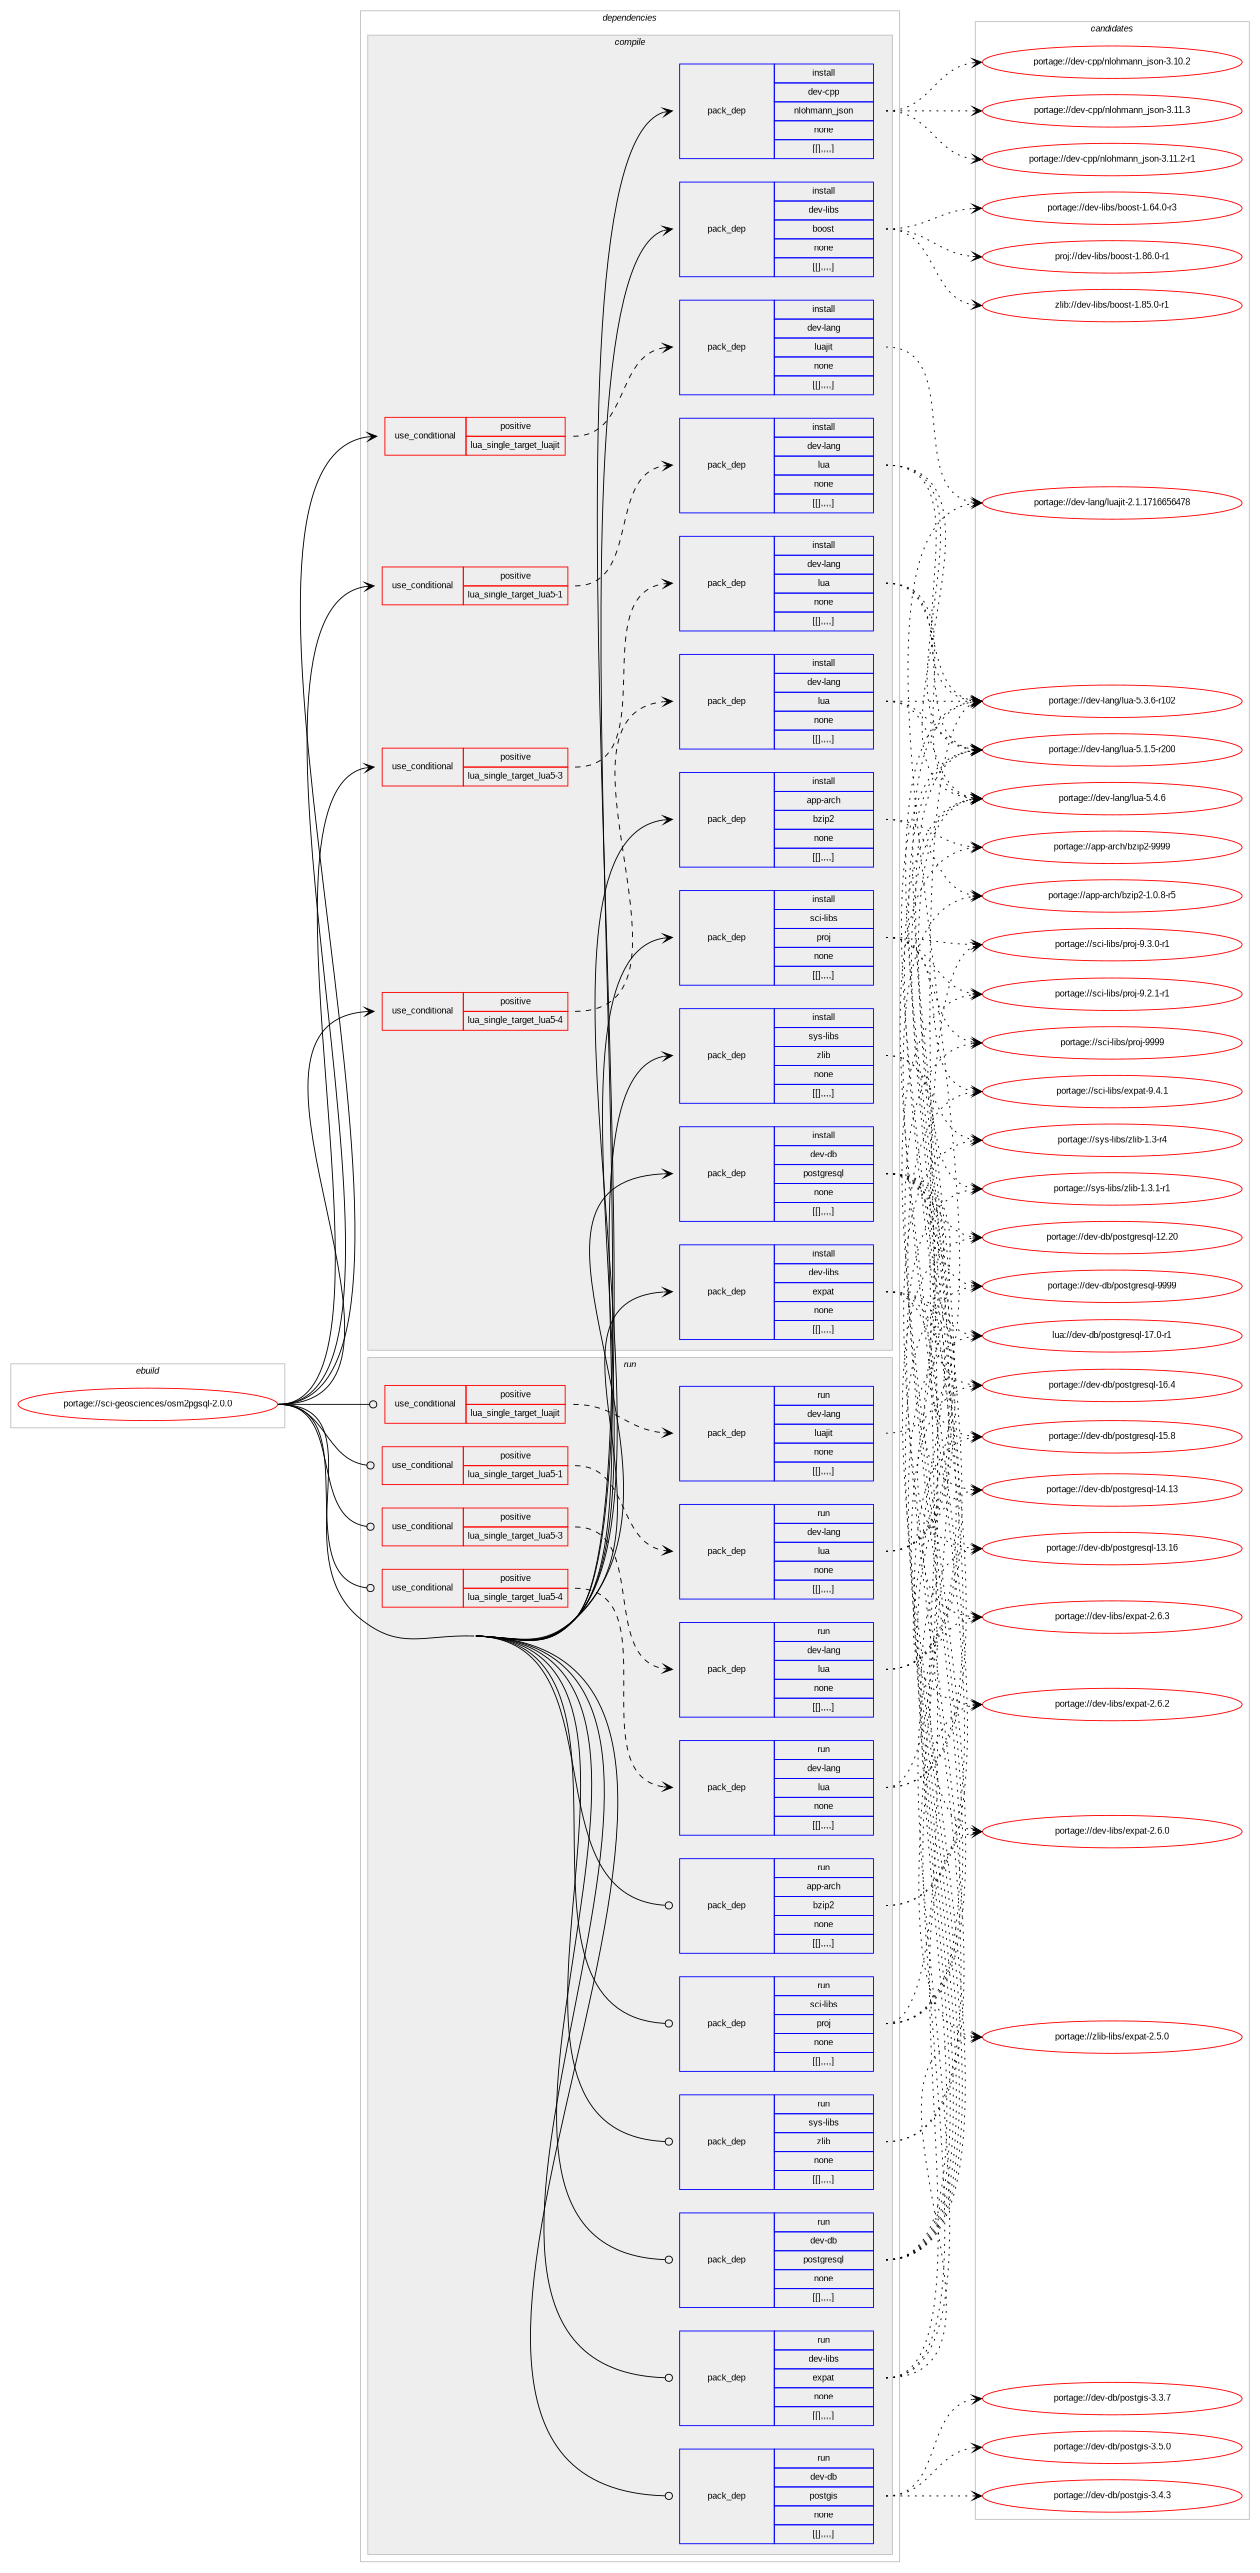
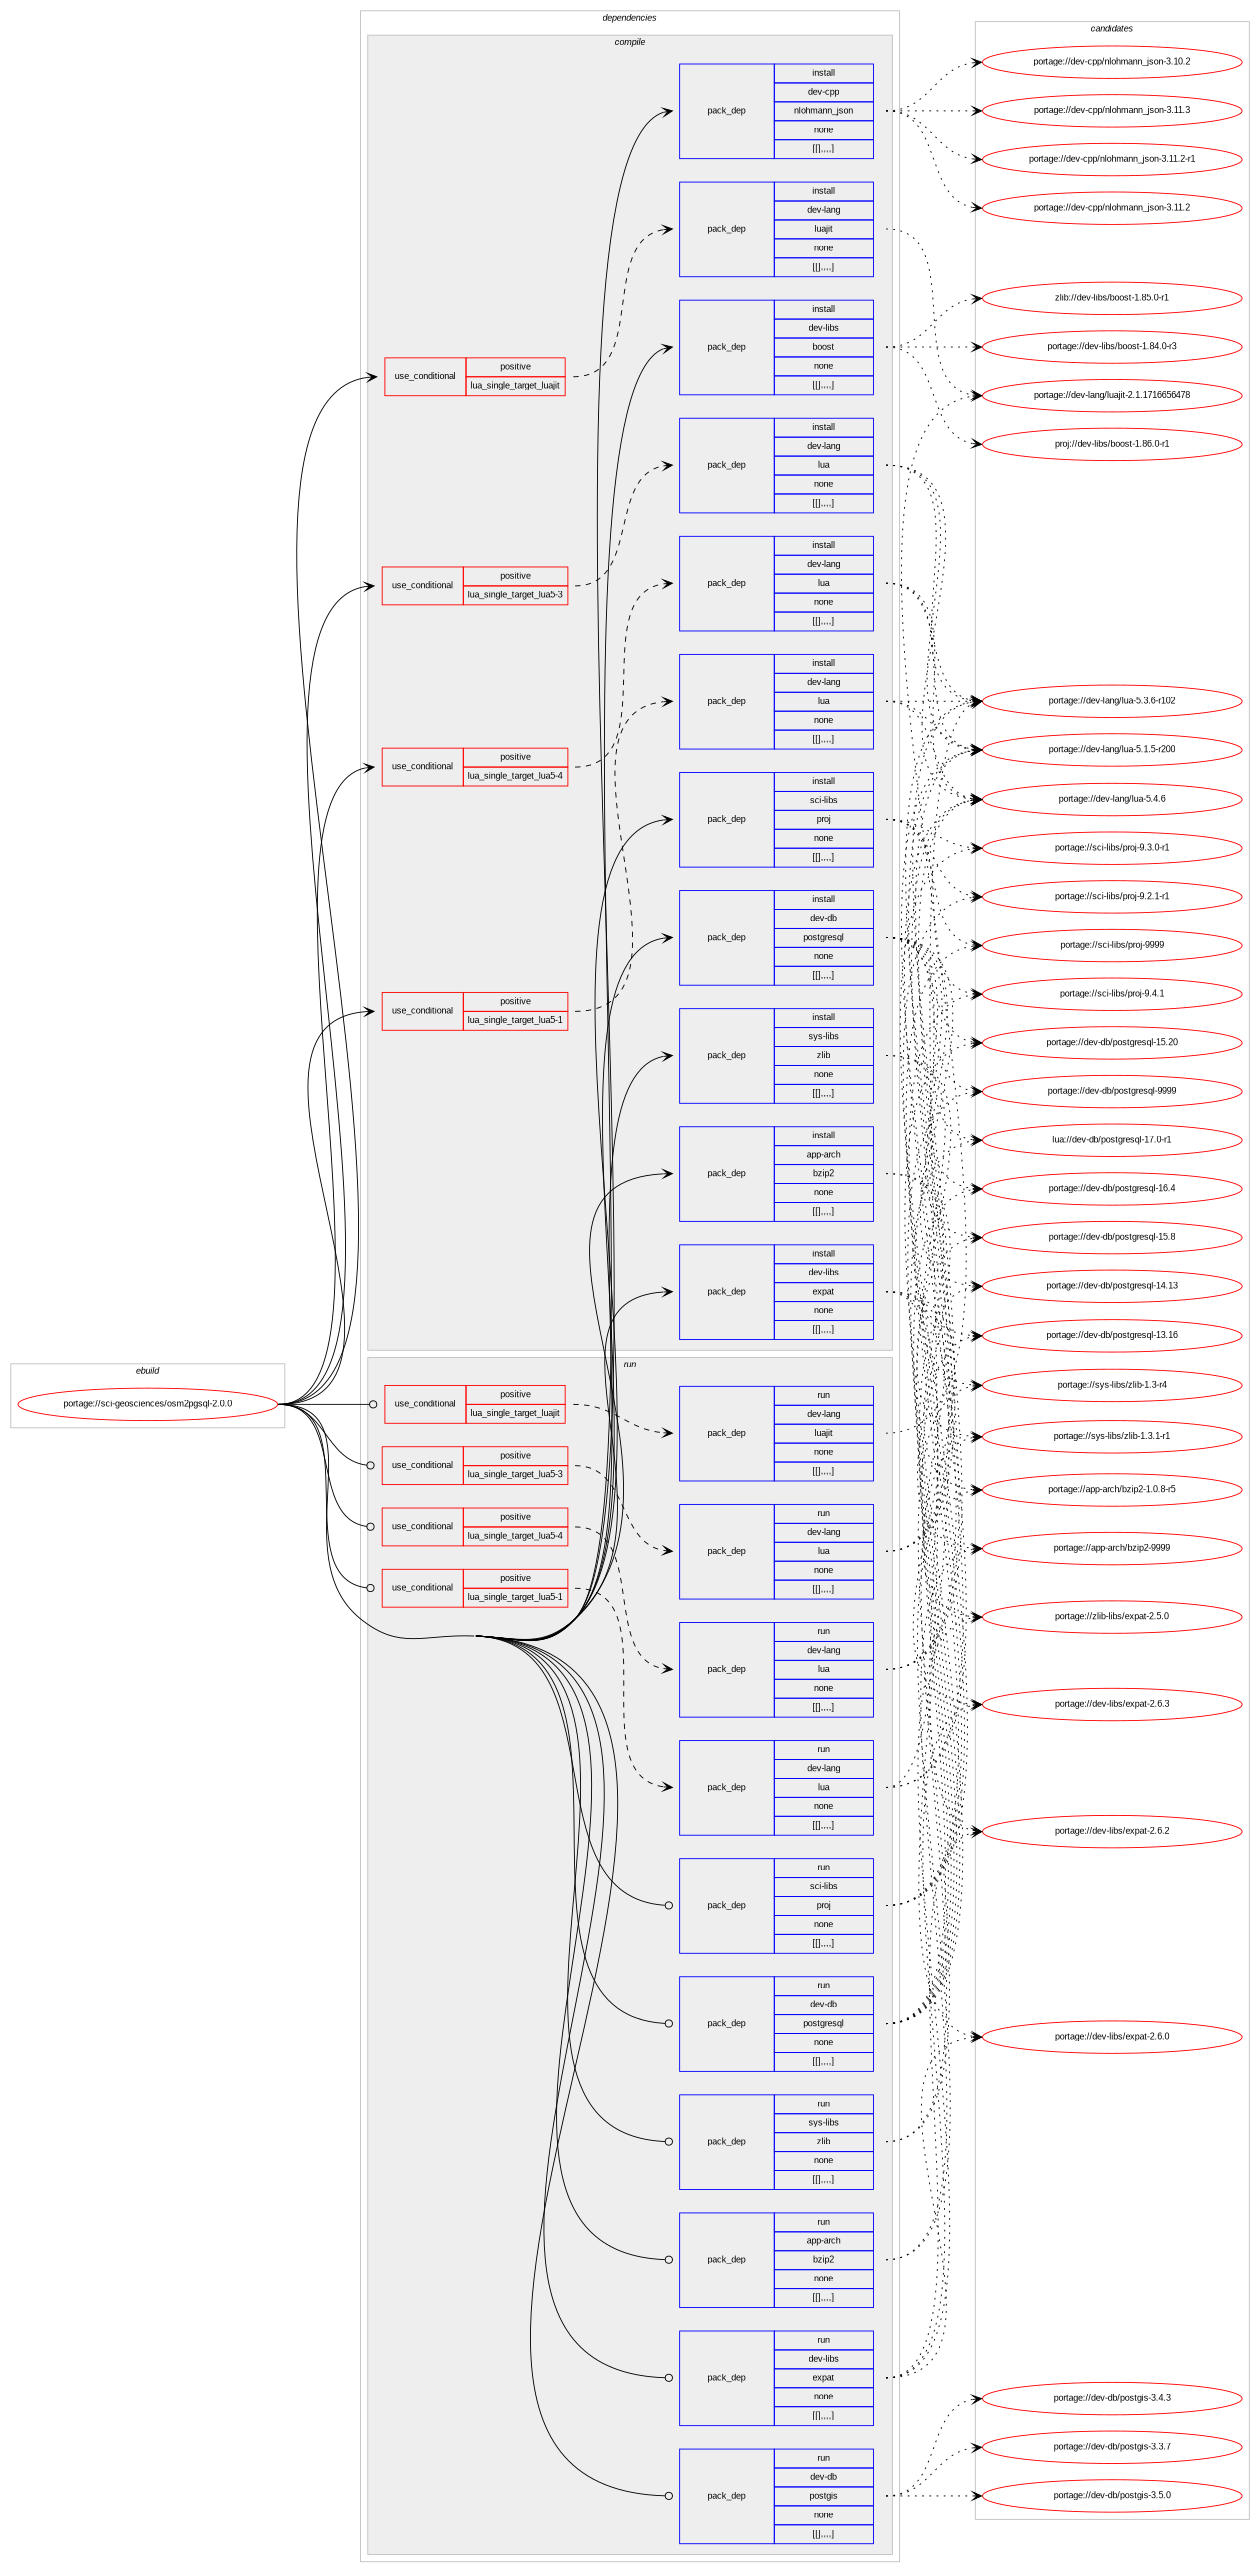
node "portage://dev-cpp/nlohmann_json-3.11.2": added
node "portage://dev-libs/boost-1.64.0-r3": label "portage://dev-libs/boost-1.64.0-r3" -> "portage://dev-libs/boost-1.84.0-r3"
node "portage://sci-libs/expat-9.4.1": label "portage://sci-libs/expat-9.4.1" -> "portage://sci-libs/proj-9.4.1"
node "portage://dev-db/postgresql-12.20": label "portage://dev-db/postgresql-12.20" -> "portage://dev-db/postgresql-15.20"
